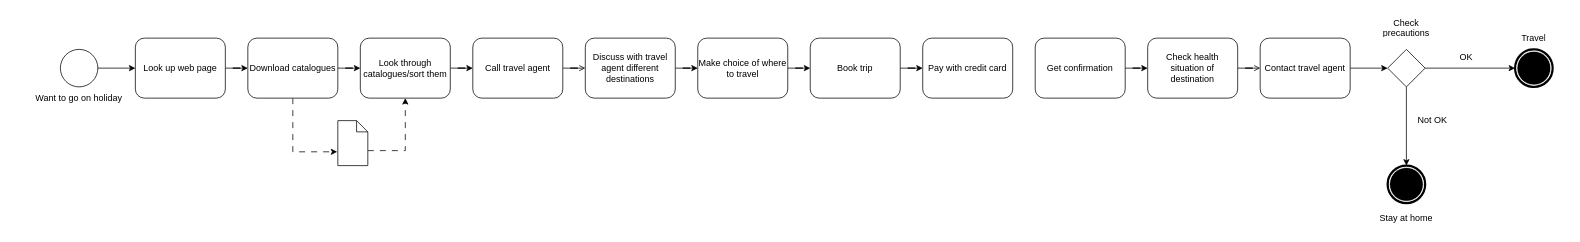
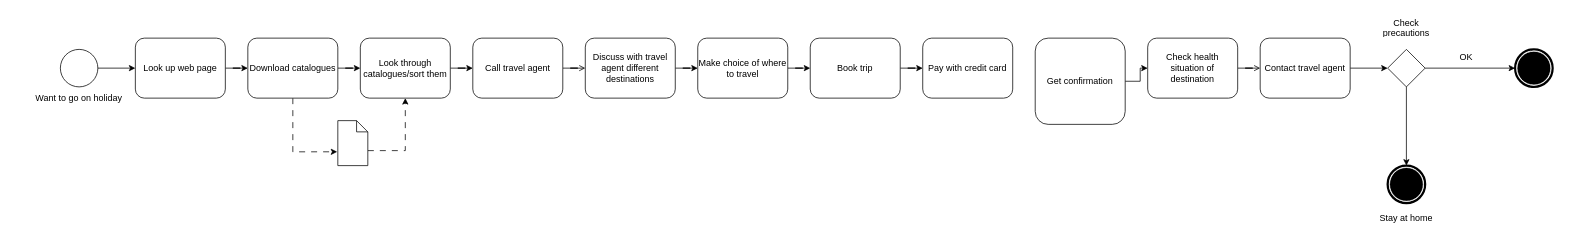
node "Travel": removed
node "Get confirmation": size 90x60 -> 90x86
node "Not OK": removed
